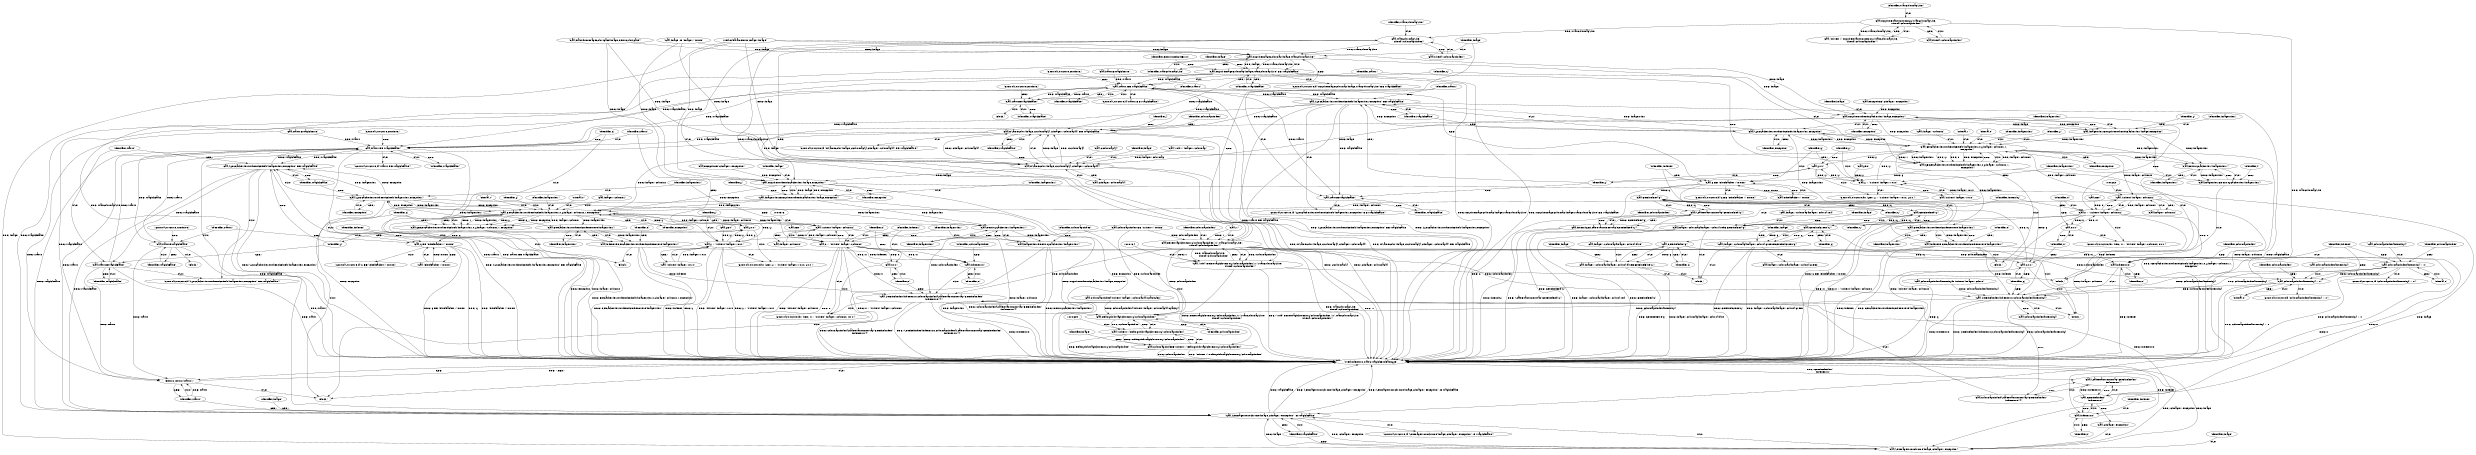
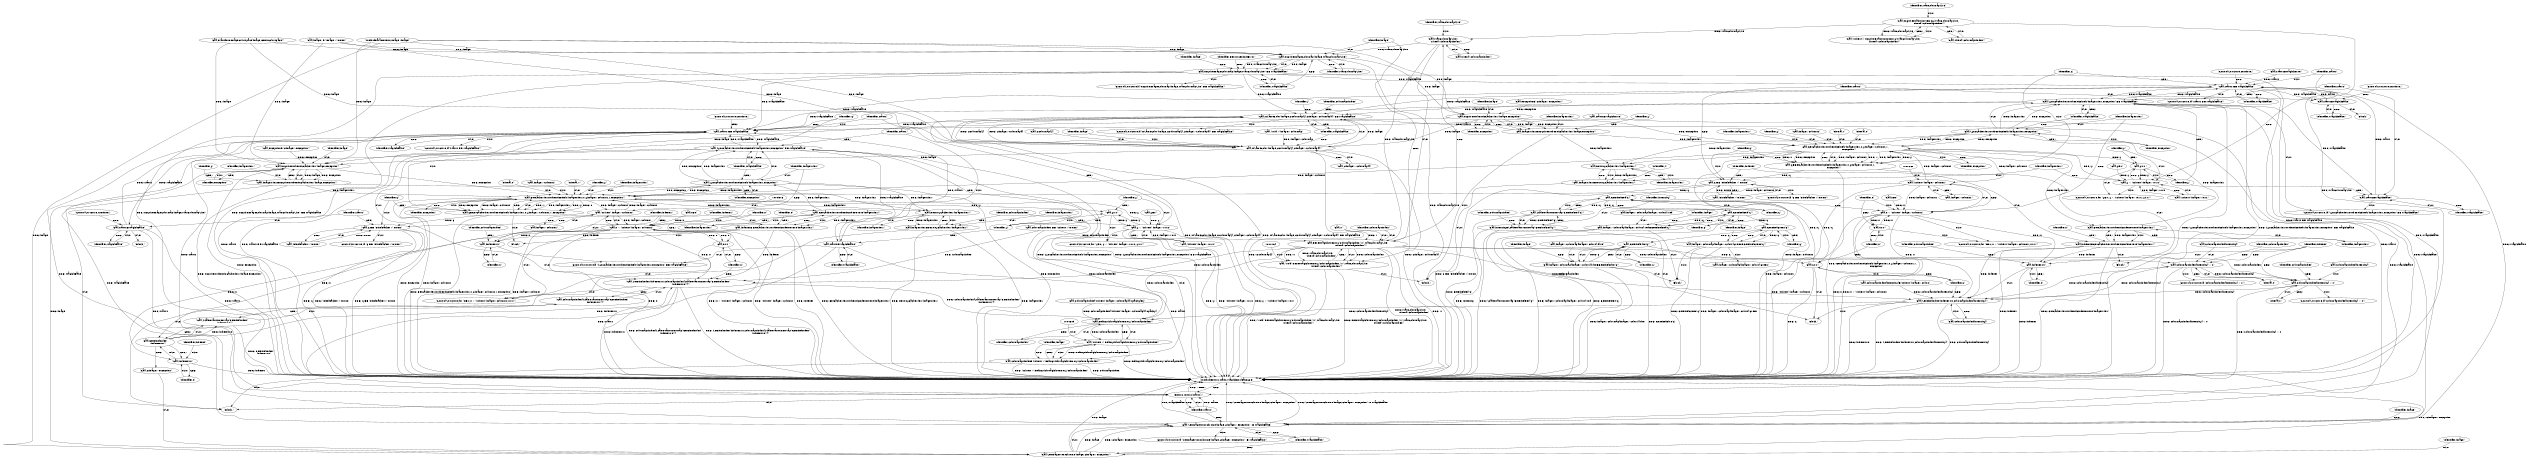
edge "(MethodReturn,static MagickBooleanType)" -> "(Call,ScaleQuantumToMap(GetPixelIndex( indexes+x)))": reversed
